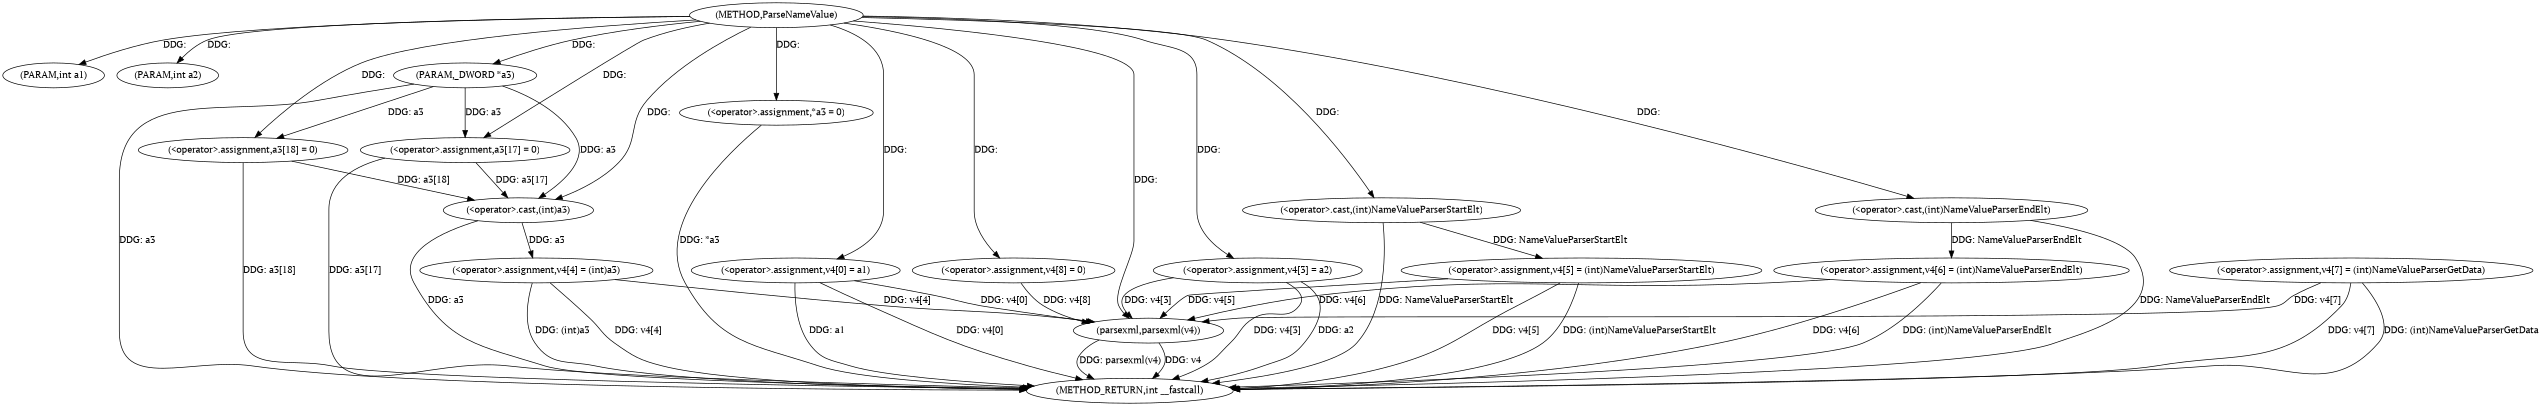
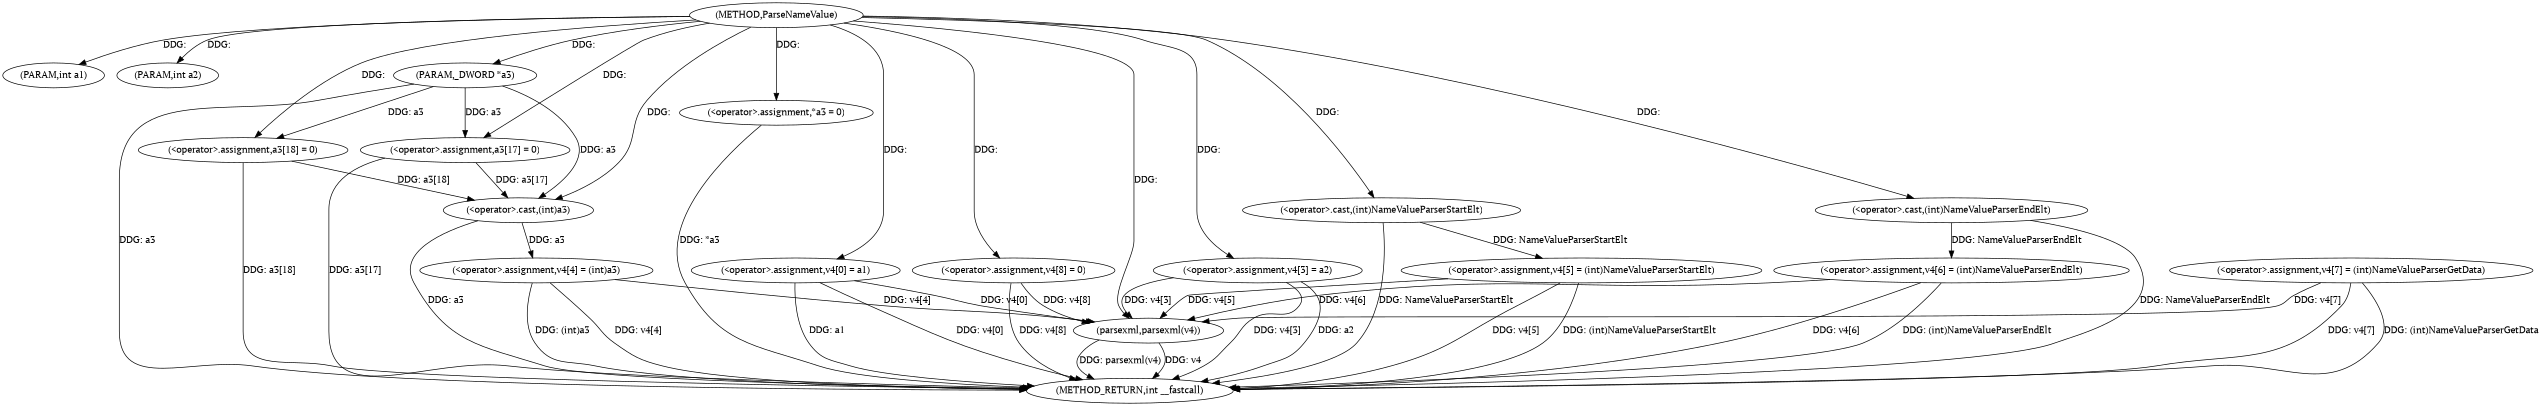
edge "(<operator>.assignment,v4[8] = 0)" -> "(METHOD_RETURN,int __fastcall)": added, label "DDG: v4[8]"
